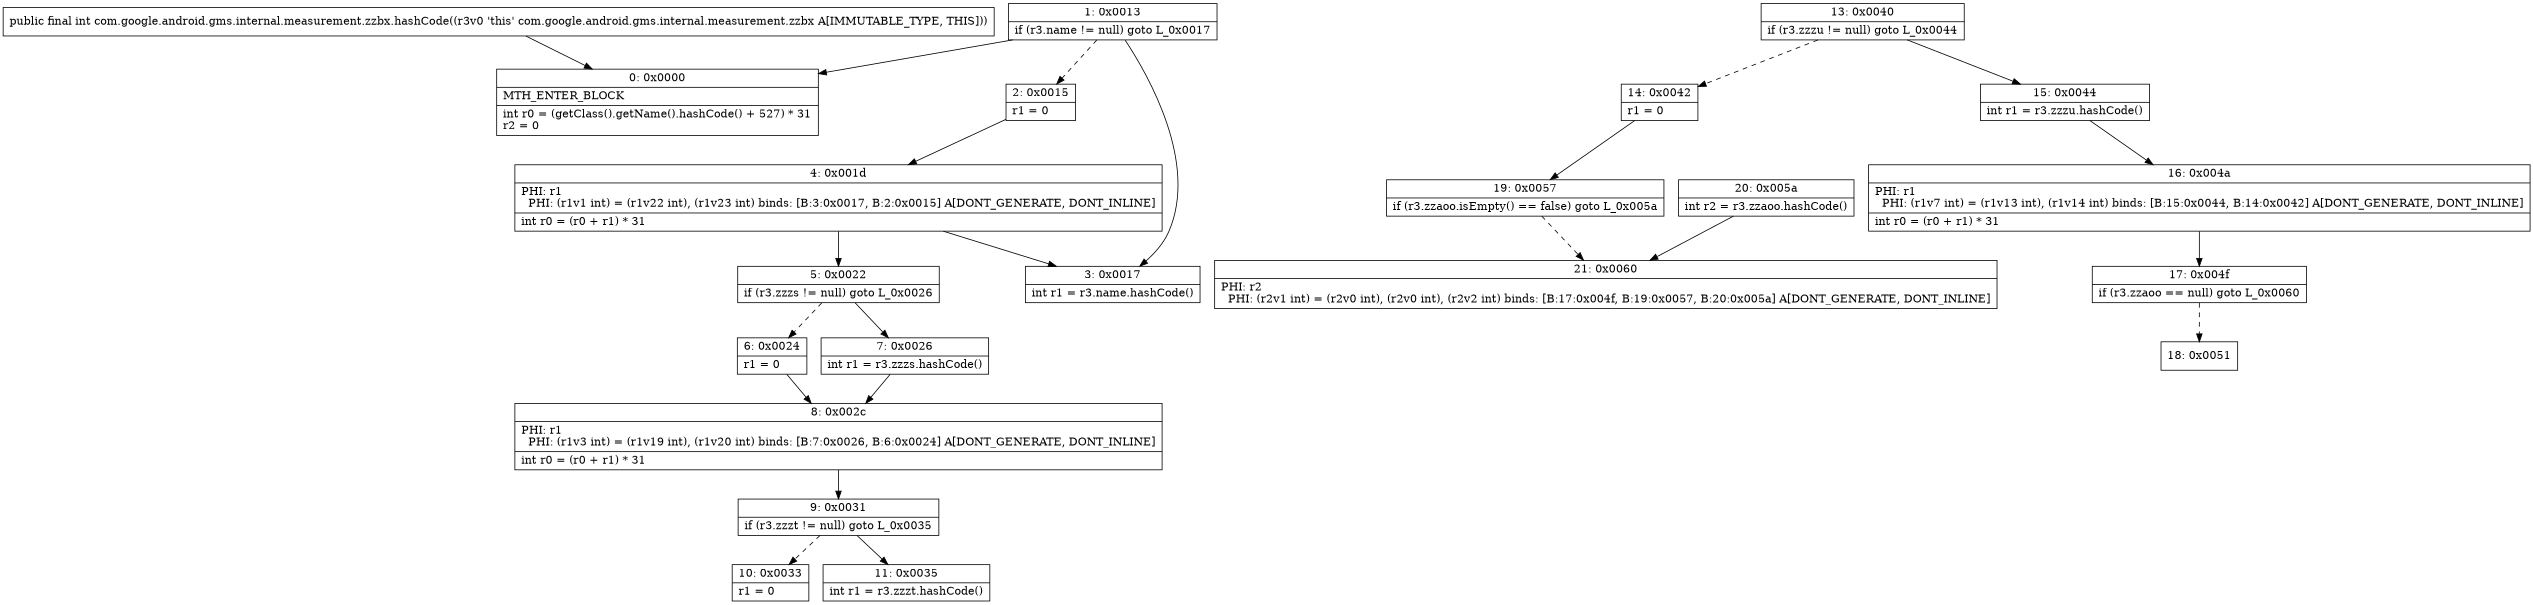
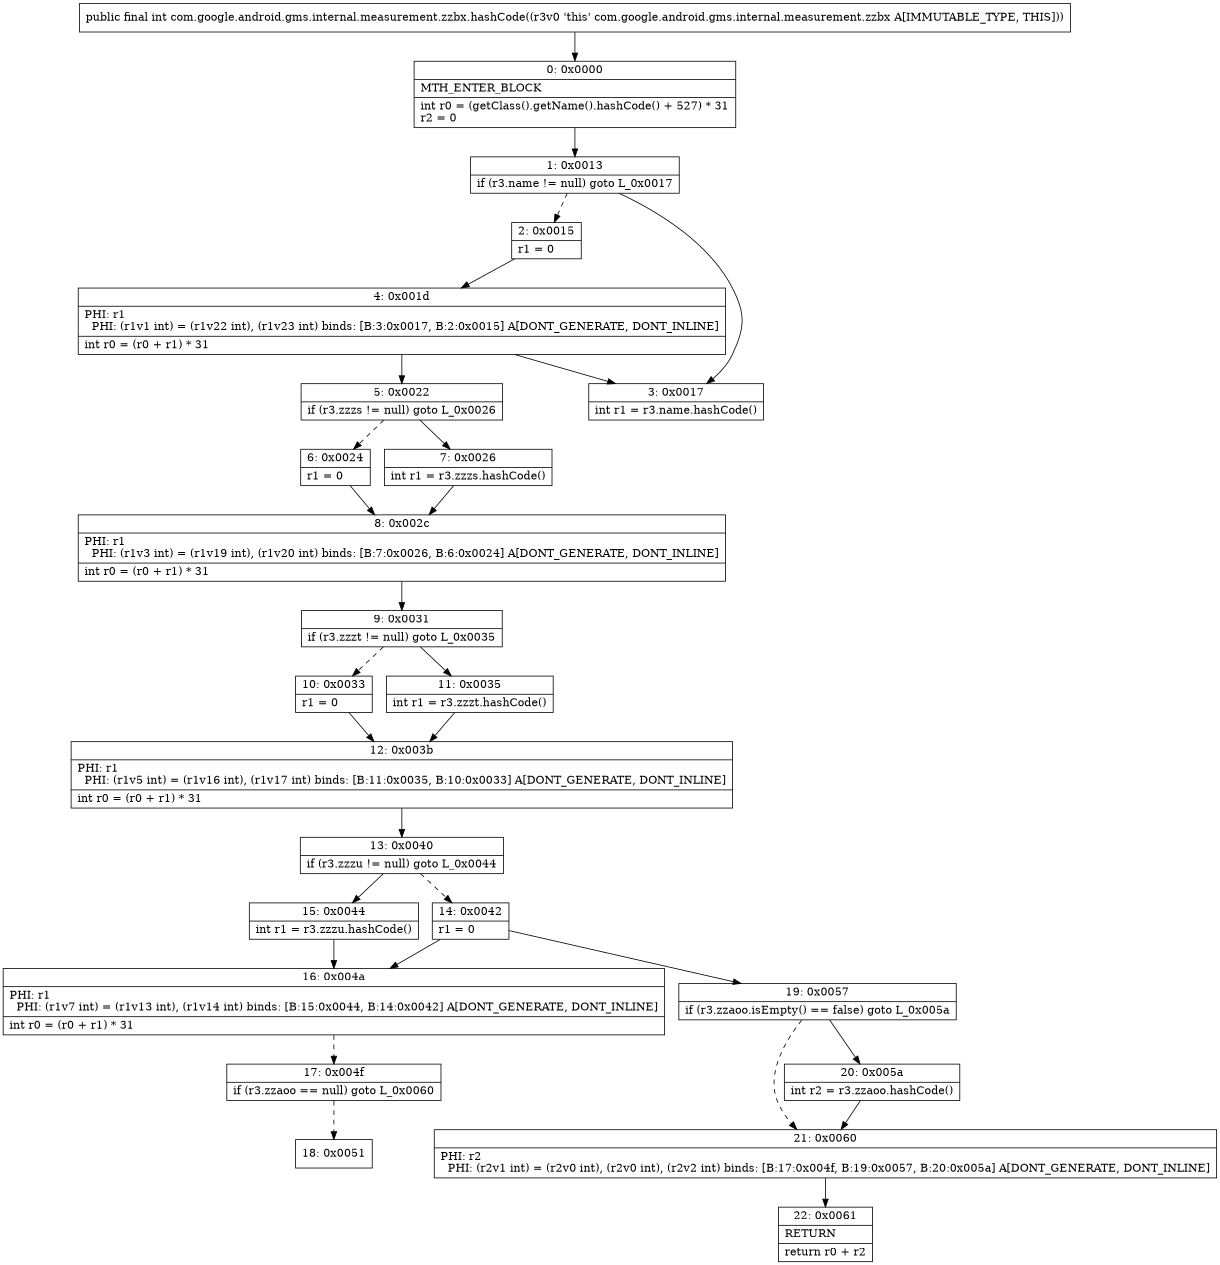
edge "1: 0x0013" -> "0: 0x0000": reversed
edge "16: 0x004a" -> "17: 0x004f": style solid -> dashed
node "12: 0x003b": added
edge "14: 0x0042" -> "16: 0x004a": added
edge "19: 0x0057" -> "20: 0x005a": added
node "22: 0x0061": added
